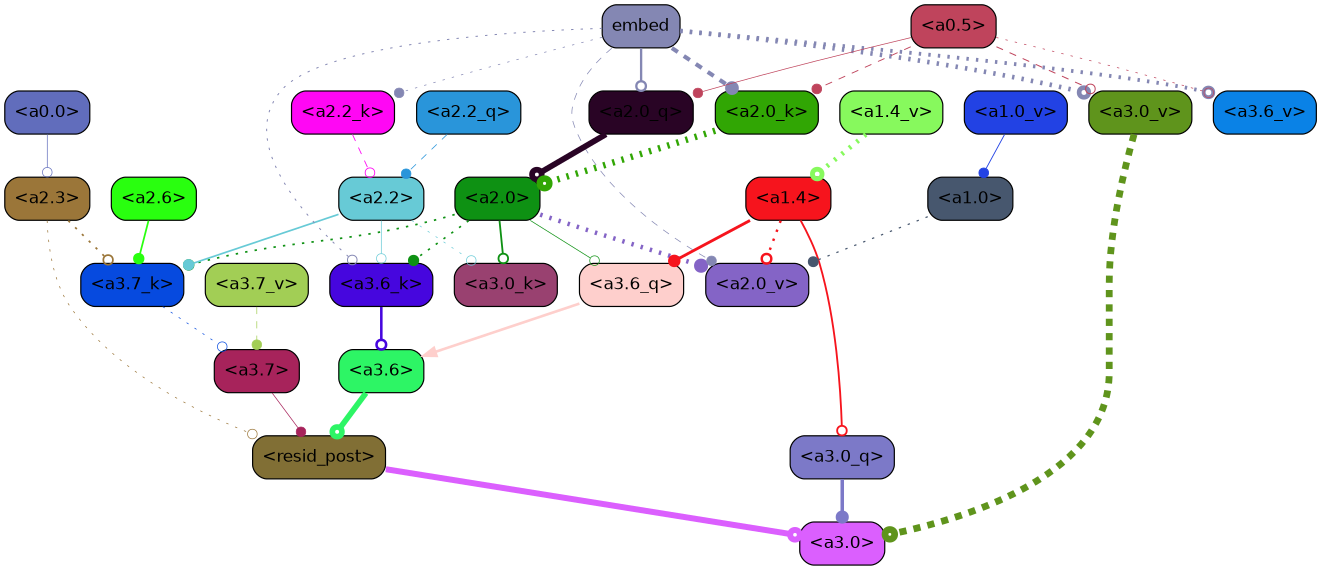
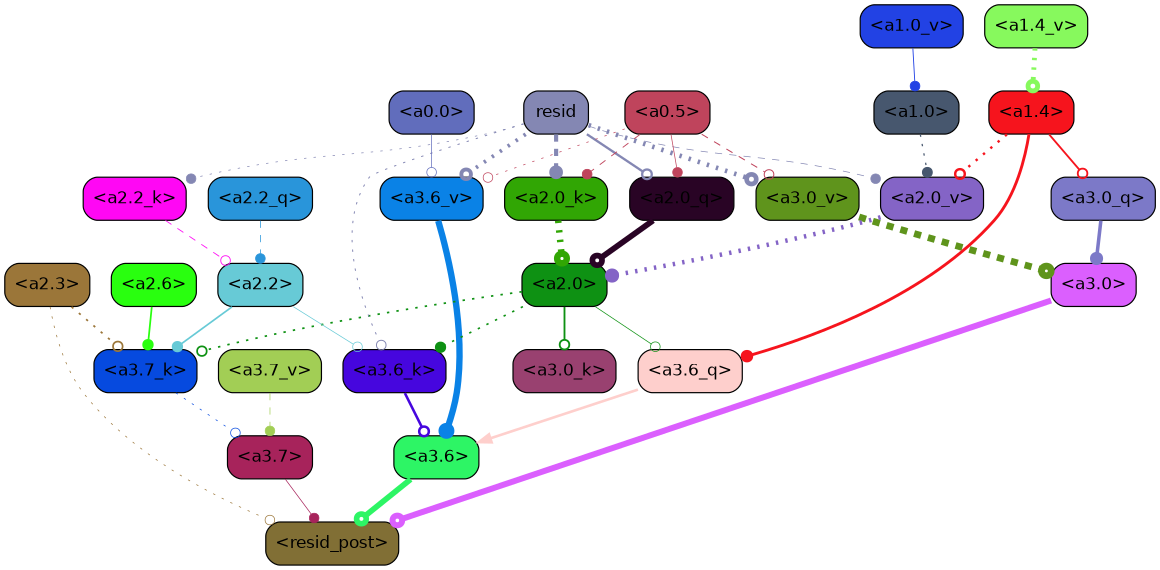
node "embed": label "embed" -> "resid"
edge "<a0.0>" -> "<a2.3>": now "<a0.0>" -> "<a3.6_v>"
edge "<a2.2>" -> "<a3.0_k>": removed
edge "<a2.0>" -> "<a2.0_v>": reversed
edge "<a3.6_v>" -> "<a3.6>": added
edge "<resid_post>" -> "<a3.0>": reversed
